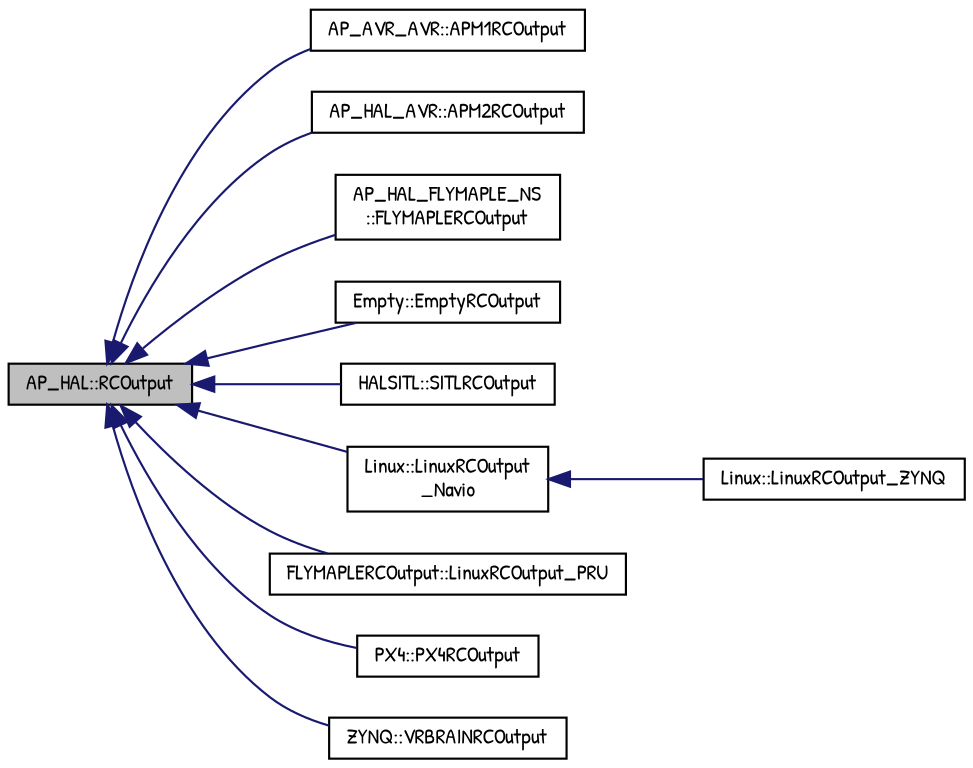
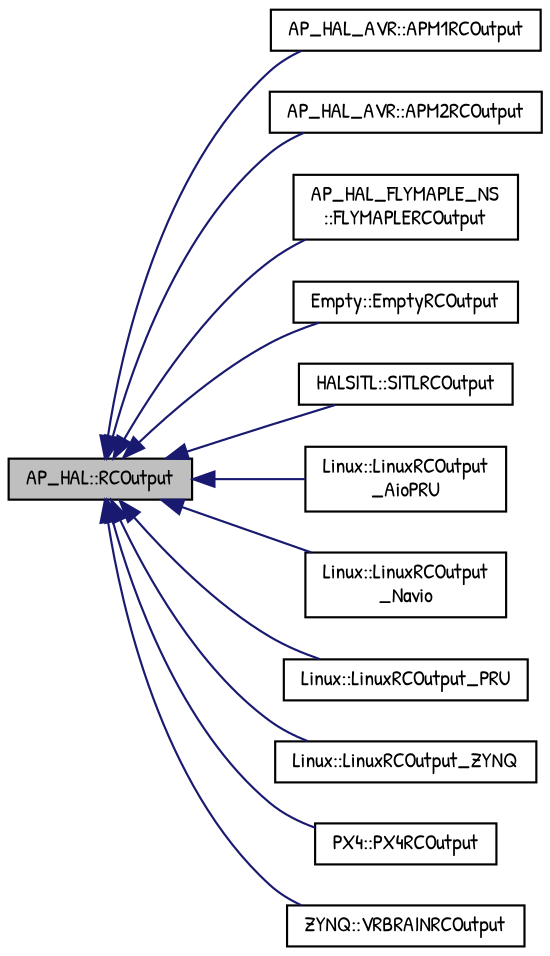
node "AP_AVR_AVR::APM1RCOutput": label "AP_AVR_AVR::APM1RCOutput" -> "AP_HAL_AVR::APM1RCOutput"
node "Linux::LinuxRCOutput _AioPRU": added
edge "Linux::LinuxRCOutput_ZYNQ" -> "Linux::LinuxRCOutput _Navio": now "Linux::LinuxRCOutput_ZYNQ" -> "AP_HAL::RCOutput"
node "FLYMAPLERCOutput::LinuxRCOutput_PRU": label "FLYMAPLERCOutput::LinuxRCOutput_PRU" -> "Linux::LinuxRCOutput_PRU"
